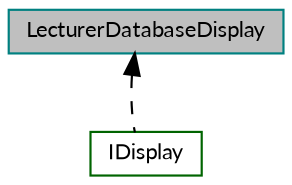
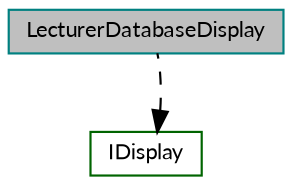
edge "IDisplay" -> "LecturerDatabaseDisplay": reversed
